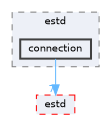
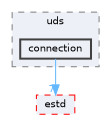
cluster "estd": label "estd" -> "uds"
